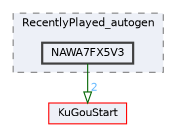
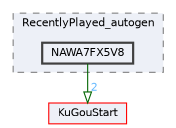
node "NAWA7FX5V3": label "NAWA7FX5V3" -> "NAWA7FX5V8"
